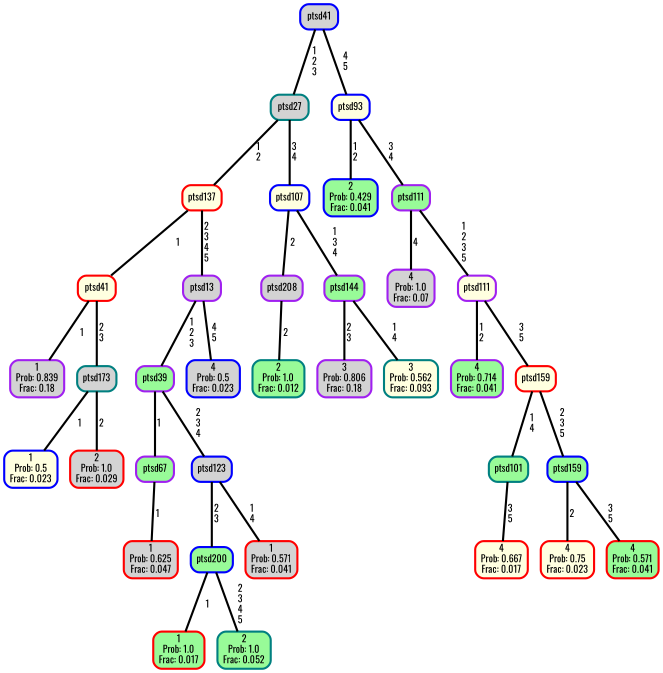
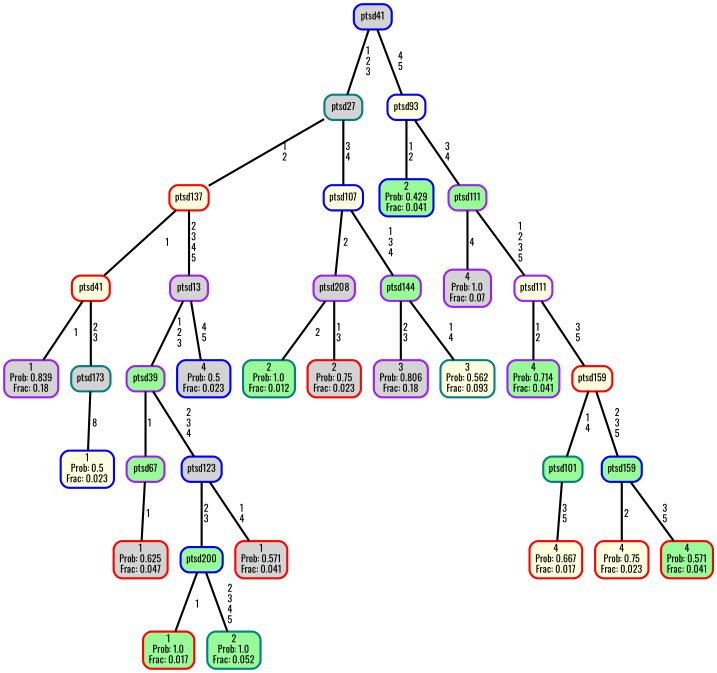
node "2 Prob: 0.75 Frac: 0.023": added
edge "ptsd173" -- "1 Prob: 0.5 Frac: 0.023": label " 1" -> " 8"
node "2 Prob: 1.0 Frac: 0.029": removed
